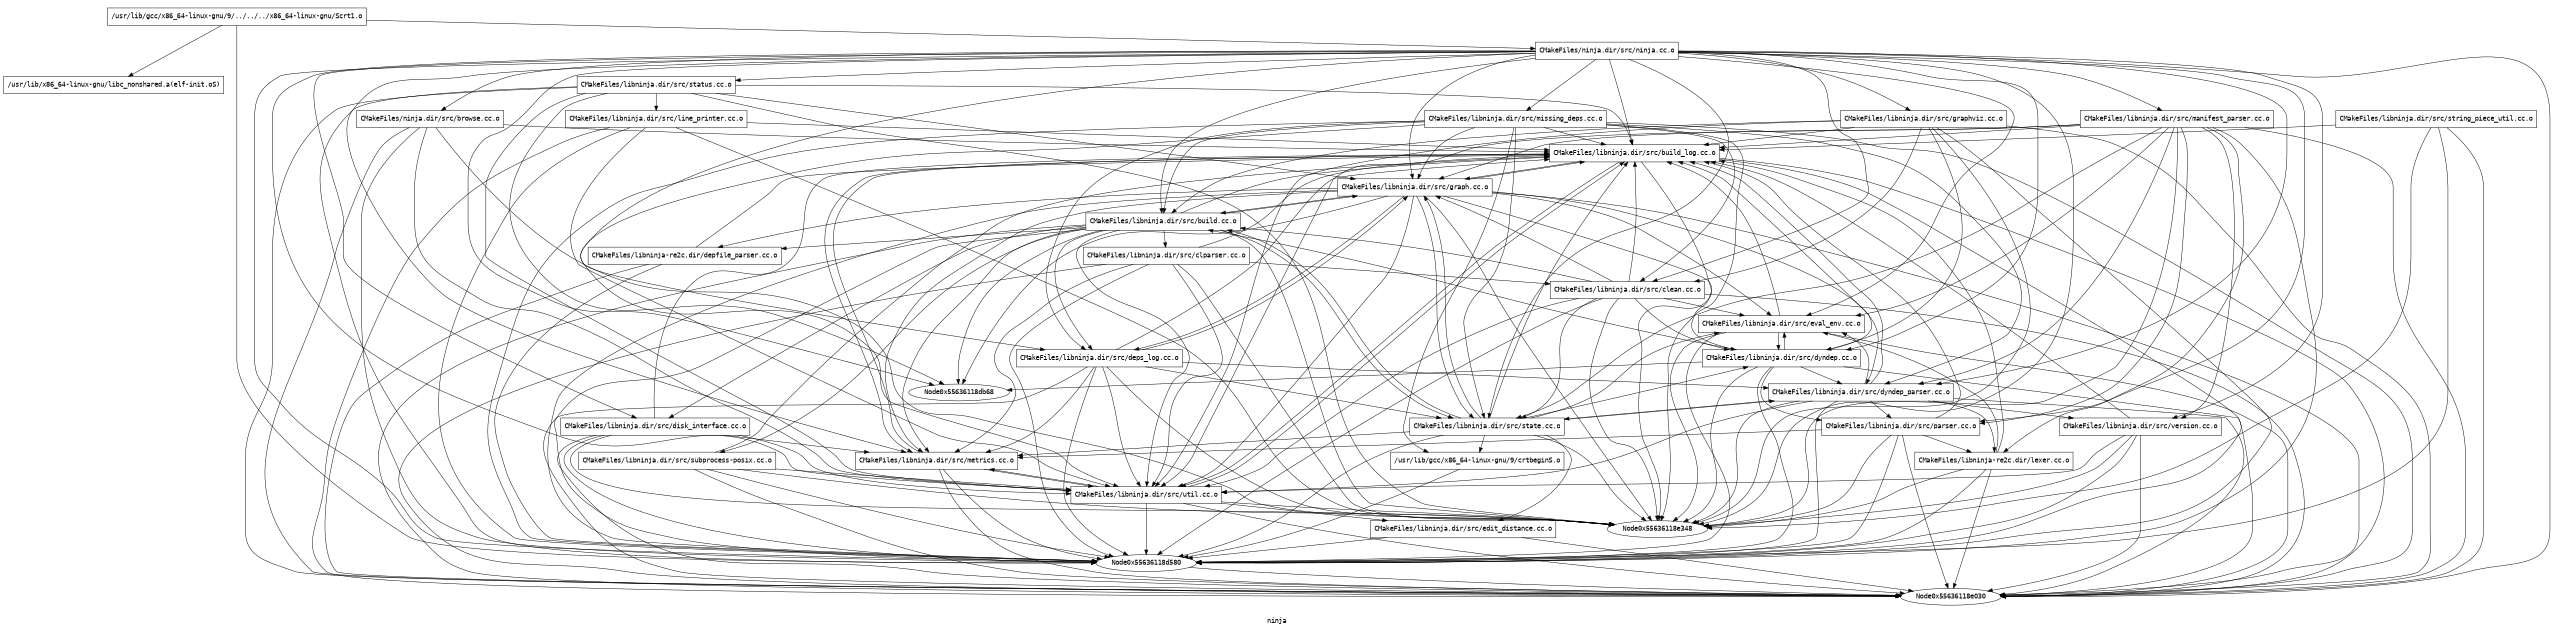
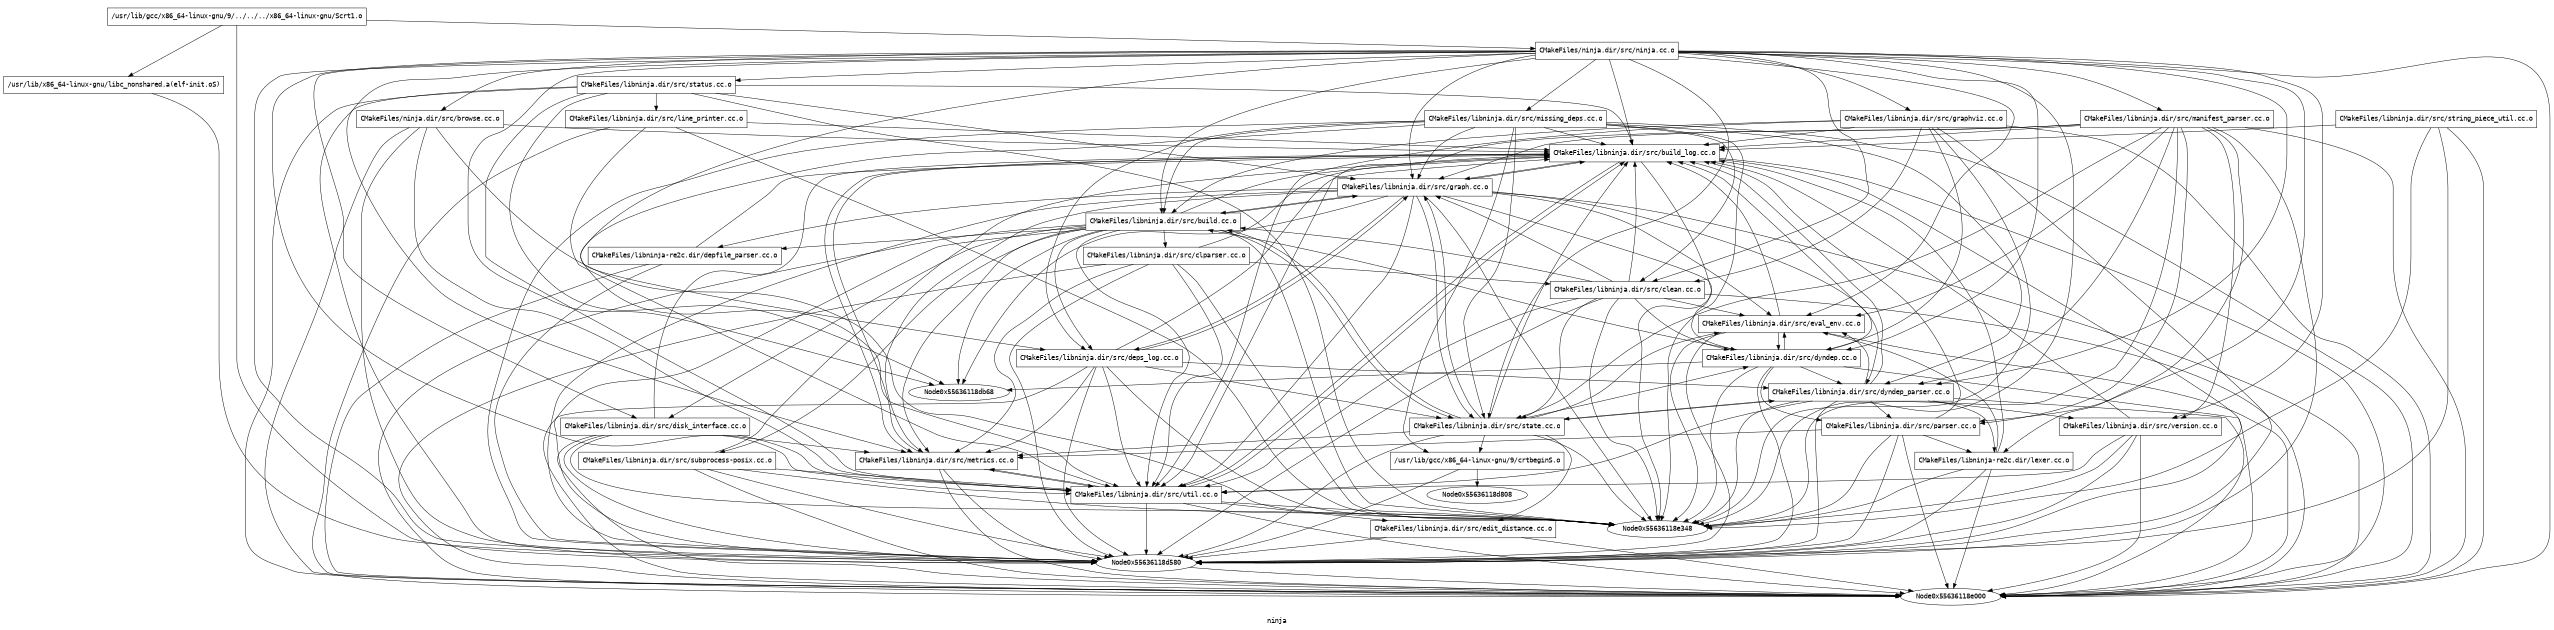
node "Node0x55636118d808": added
edge "CMakeFiles/libninja.dir/src/line_printer.cc.o" -> "Node0x55636118d580": now "/usr/lib/x86_64-linux-gnu/libc_nonshared.a(elf-init.oS)" -> "Node0x55636118d580"
node "Node0x55636118e030": label "Node0x55636118e030" -> "Node0x55636118e000"
